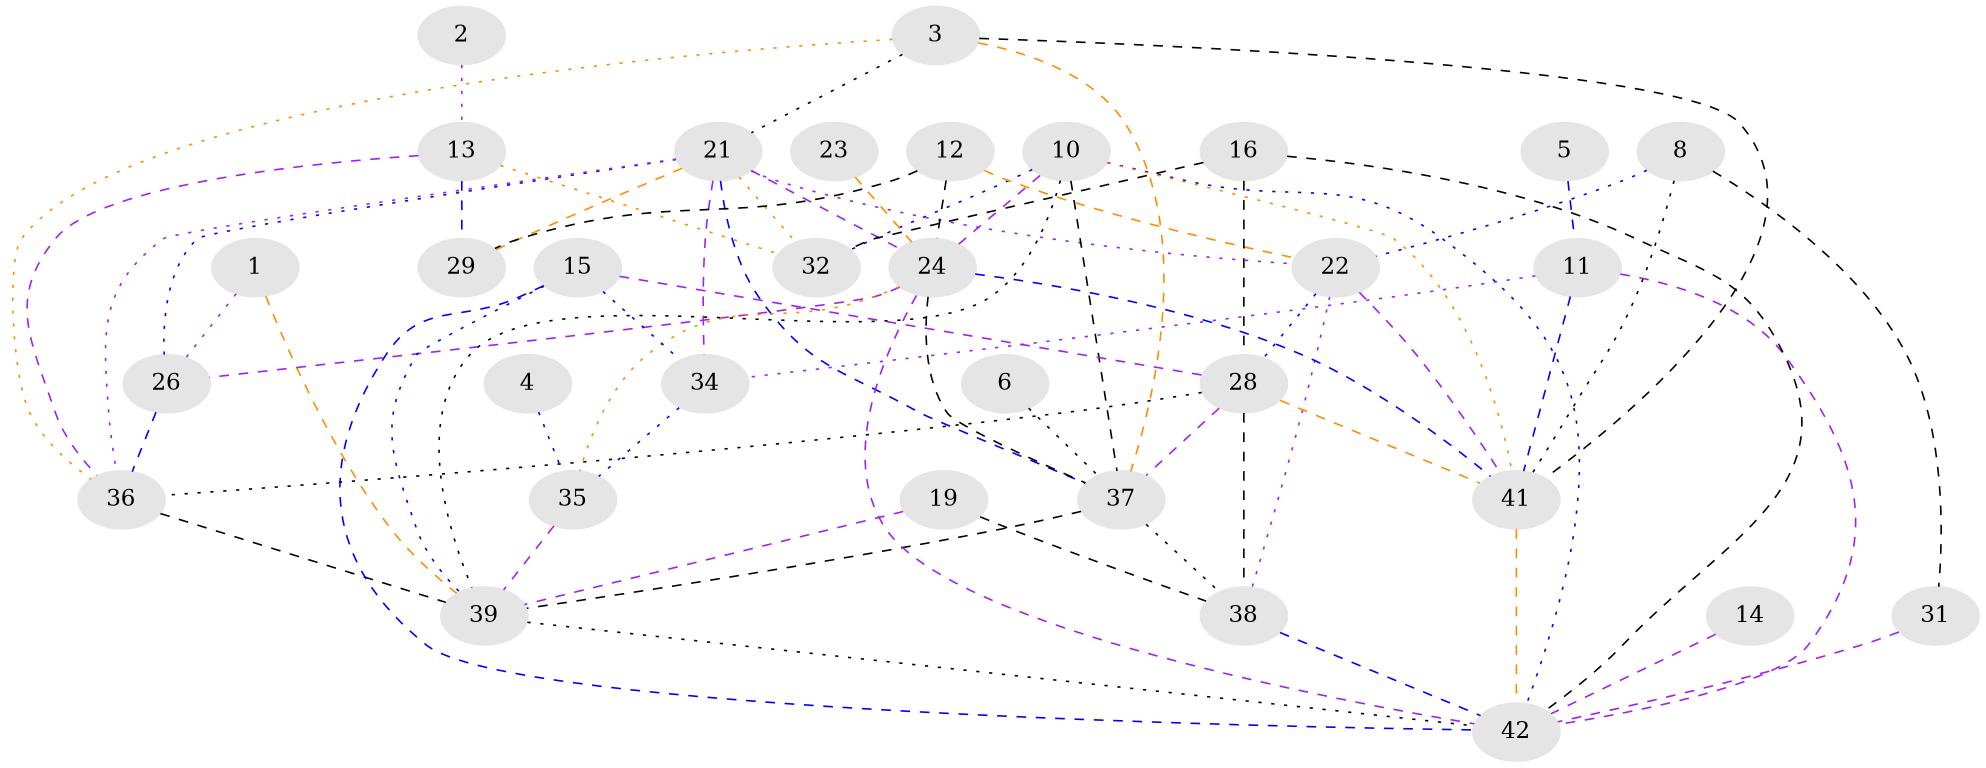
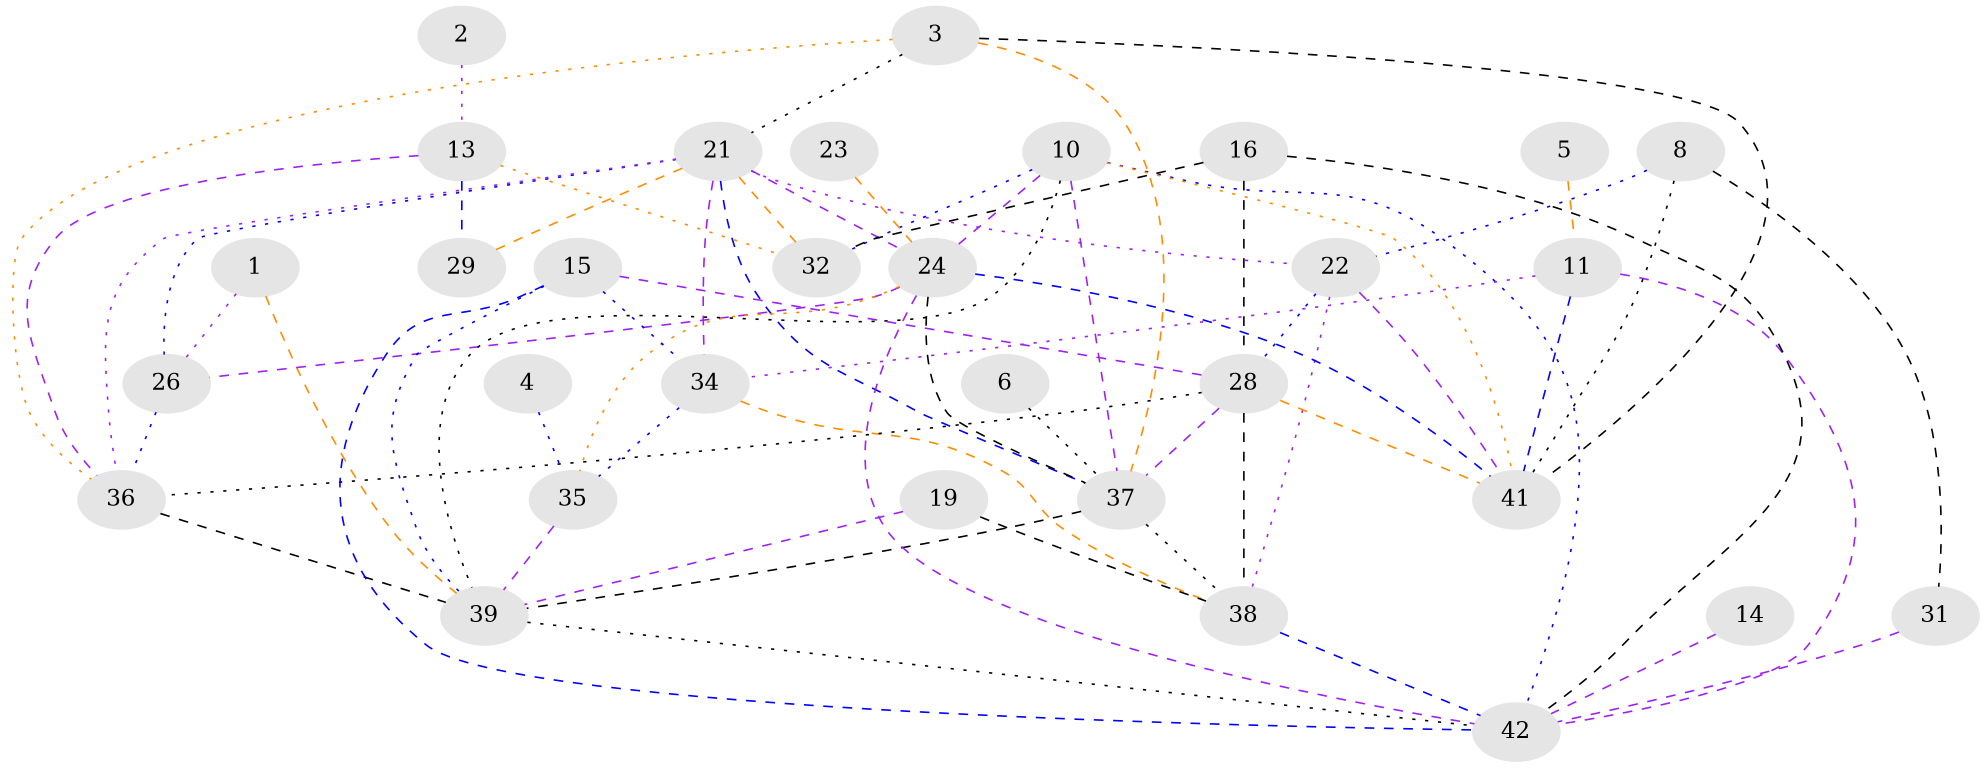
node "12": removed
edge "21" -- "32": style dotted -> dashed
edge "5" -- "11": color blue -> darkorange
edge "10" -- "37": color black -> purple
edge "26" -- "36": style dashed -> dotted
edge "34" -- "38": added
edge "41" -- "42": removed
